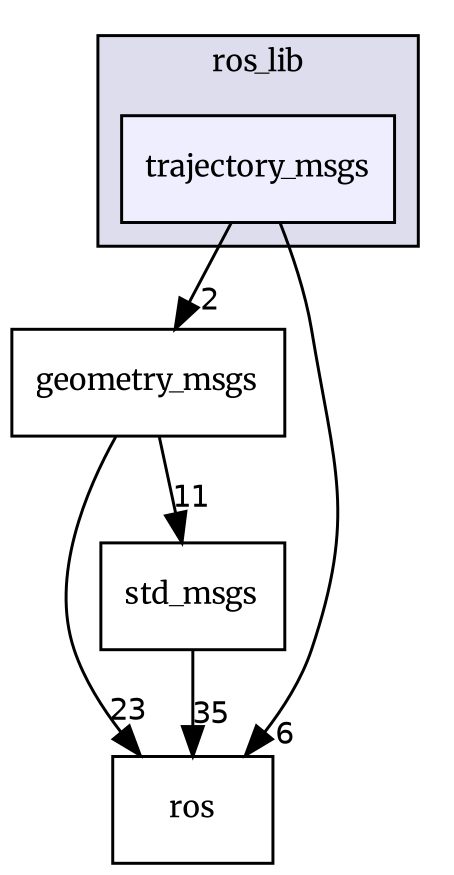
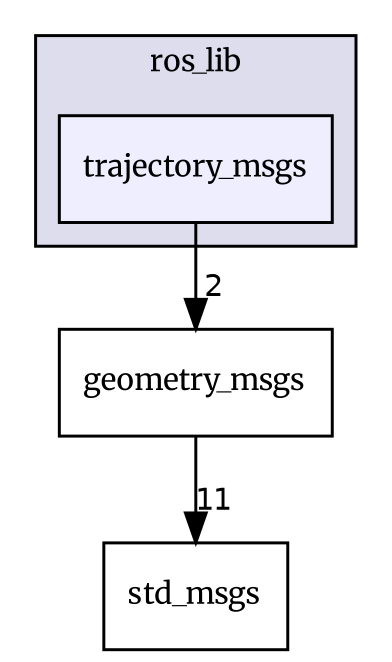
node "ros": removed
